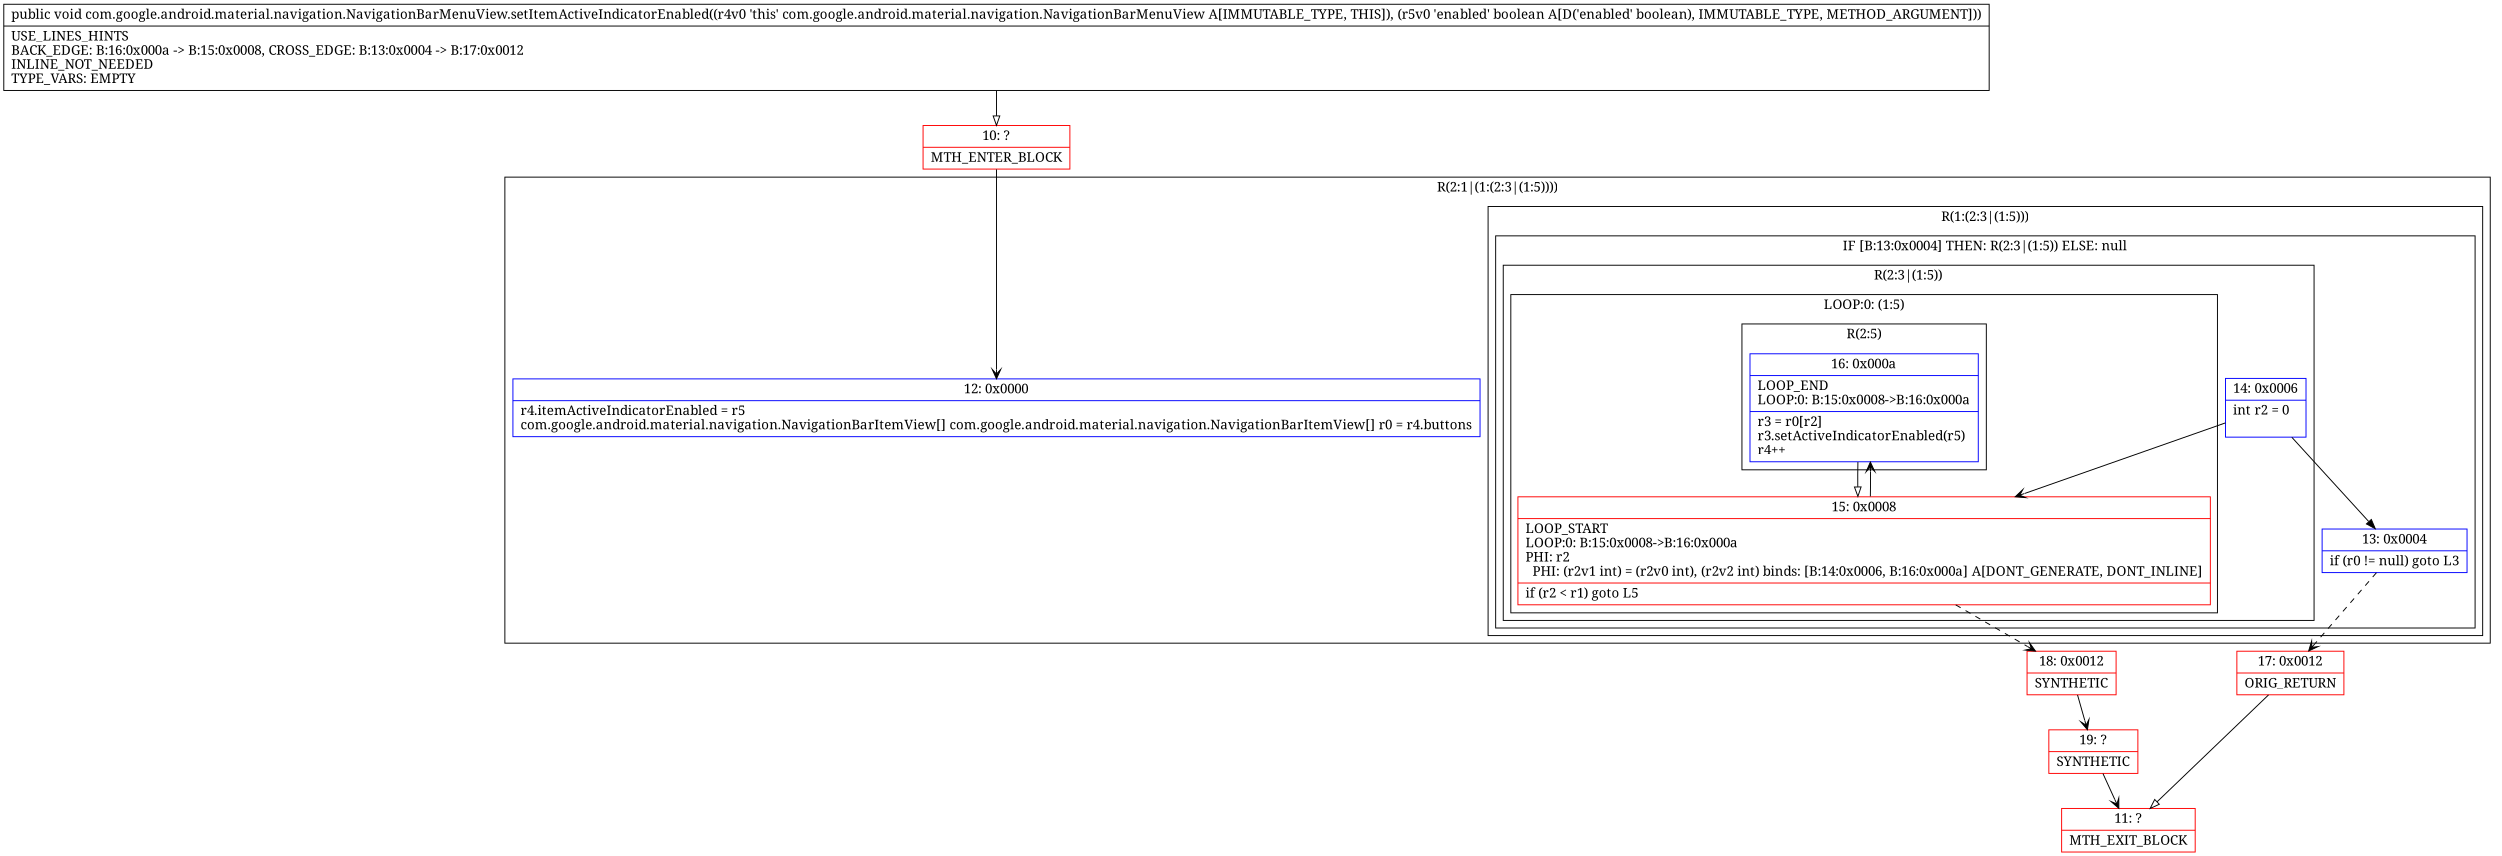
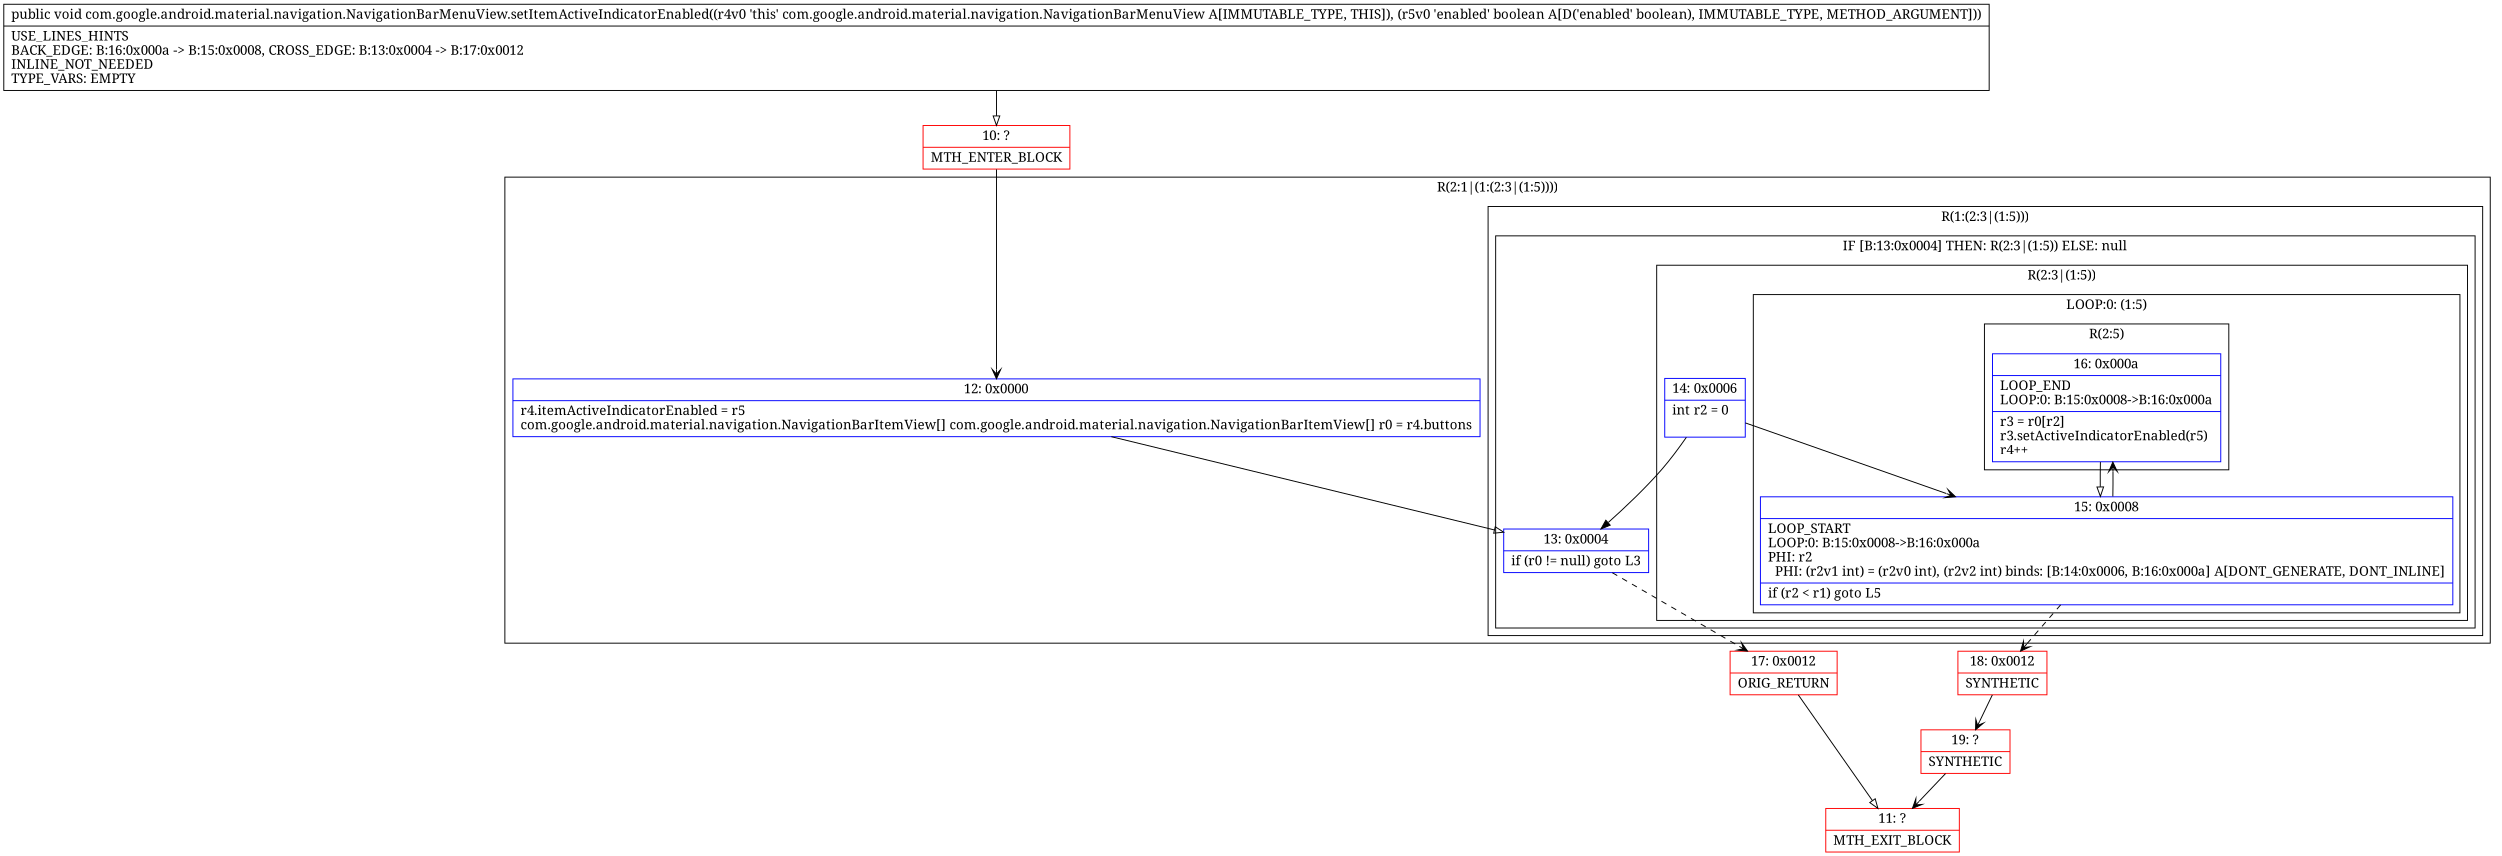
edge "12: 0x0000" -> "13: 0x0004": added
node "15: 0x0008": color red -> blue
